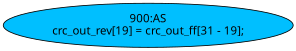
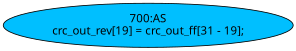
node "900:AS crc_out_rev[19] = crc_out_ff[31 - 19];": label "900:AS crc_out_rev[19] = crc_out_ff[31 - 19];" -> "700:AS crc_out_rev[19] = crc_out_ff[31 - 19];"
